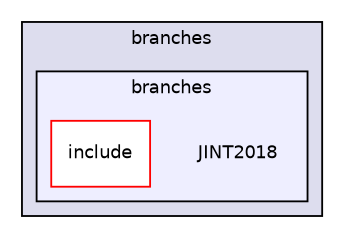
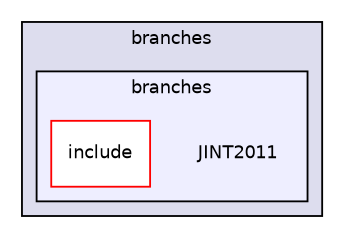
node "JINT2018": label "JINT2018" -> "JINT2011"
